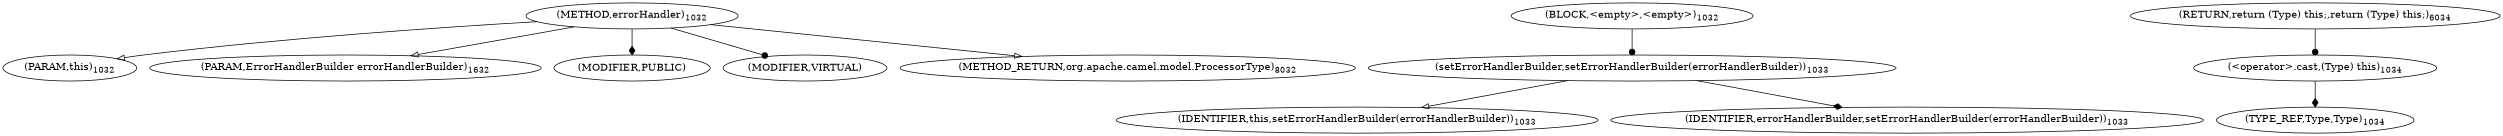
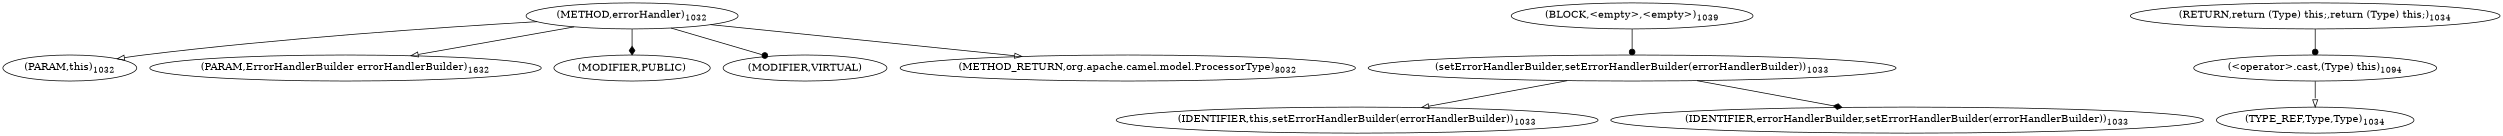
node "(BLOCK,<empty>,<empty>)": text "1032" -> "1039"
node "(RETURN,return (Type) this;,return (Type) this;)": text "6034" -> "1034"
node "(<operator>.cast,(Type) this)": text "1034" -> "1094"
edge "(<operator>.cast,(Type) this)" -> "(TYPE_REF,Type,Type)": arrowhead diamond -> onormal
